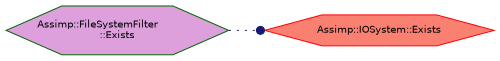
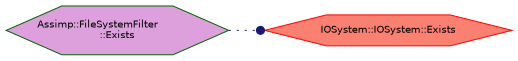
node "Assimp::IOSystem::Exists": label "Assimp::IOSystem::Exists" -> "IOSystem::IOSystem::Exists"
